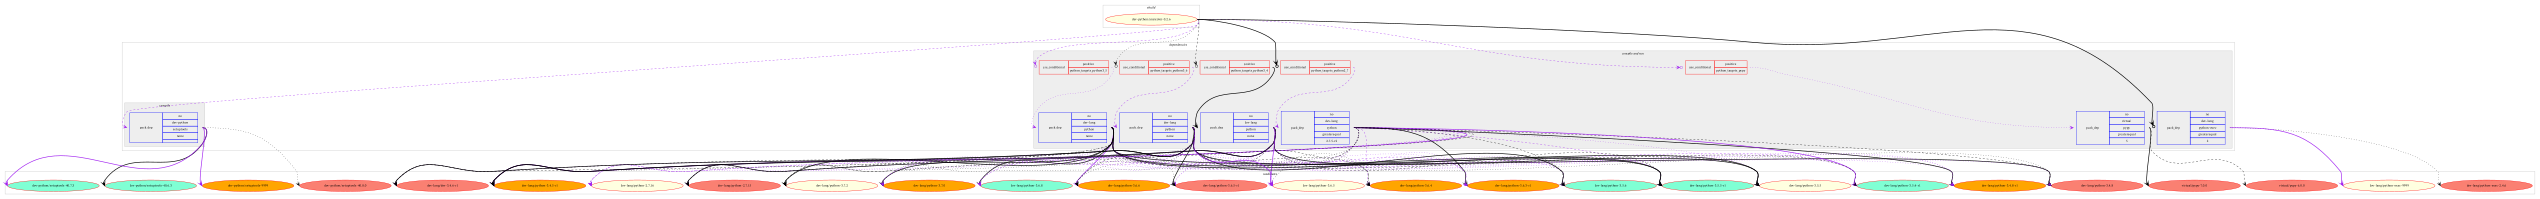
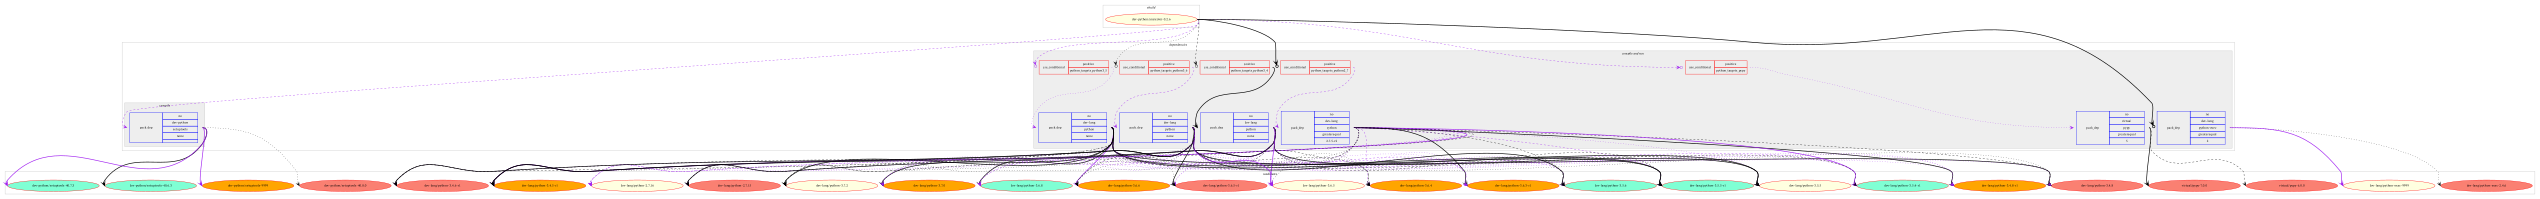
node "dev-lang/dev-3.4.6-r1": label "dev-lang/dev-3.4.6-r1" -> "dev-lang/python-3.4.6-r1"
